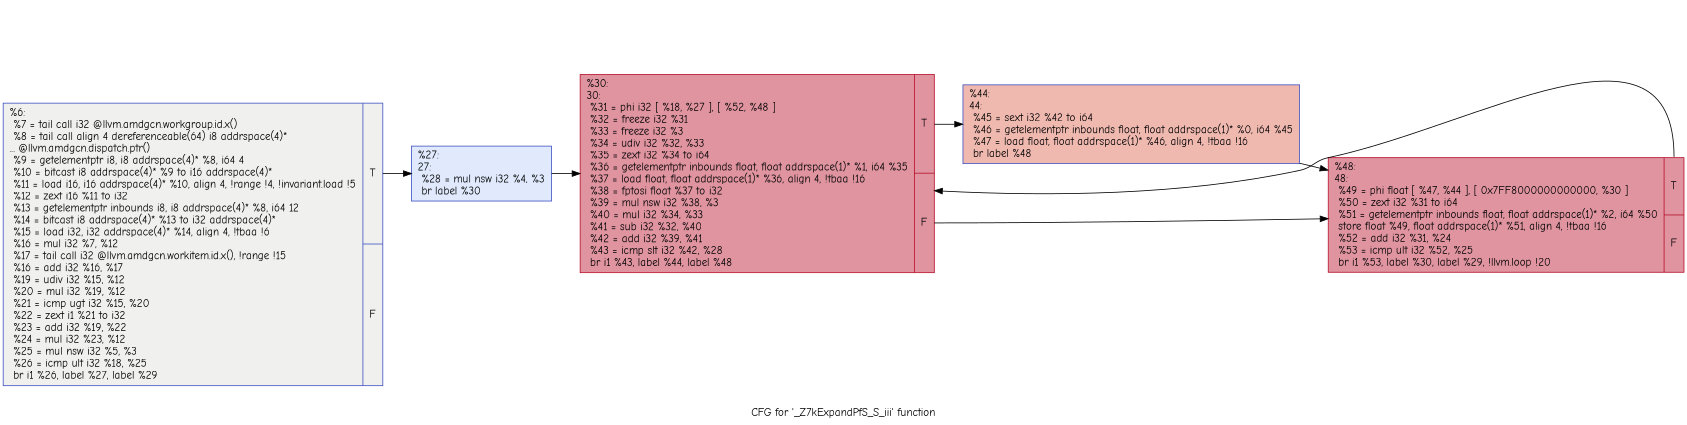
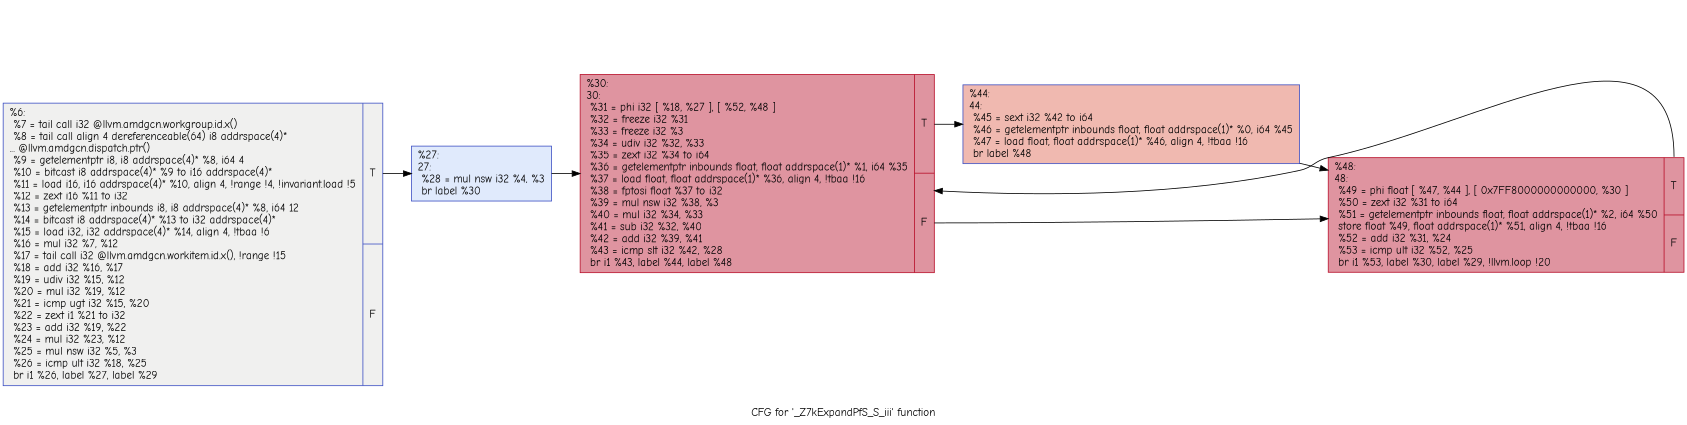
node "%6:": text "%16 = add i32 %16, %17" -> "%18 = add i32 %16, %17"
